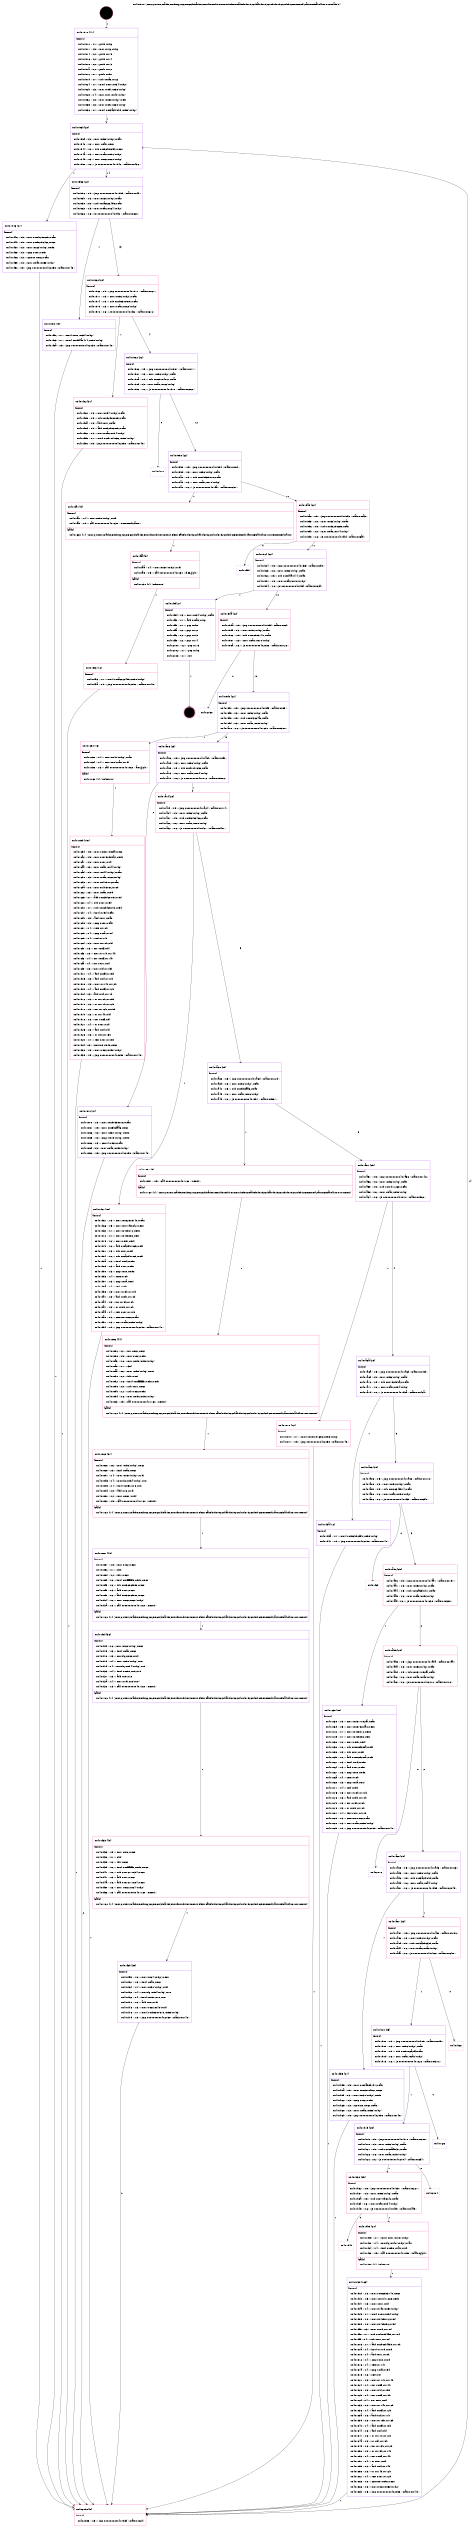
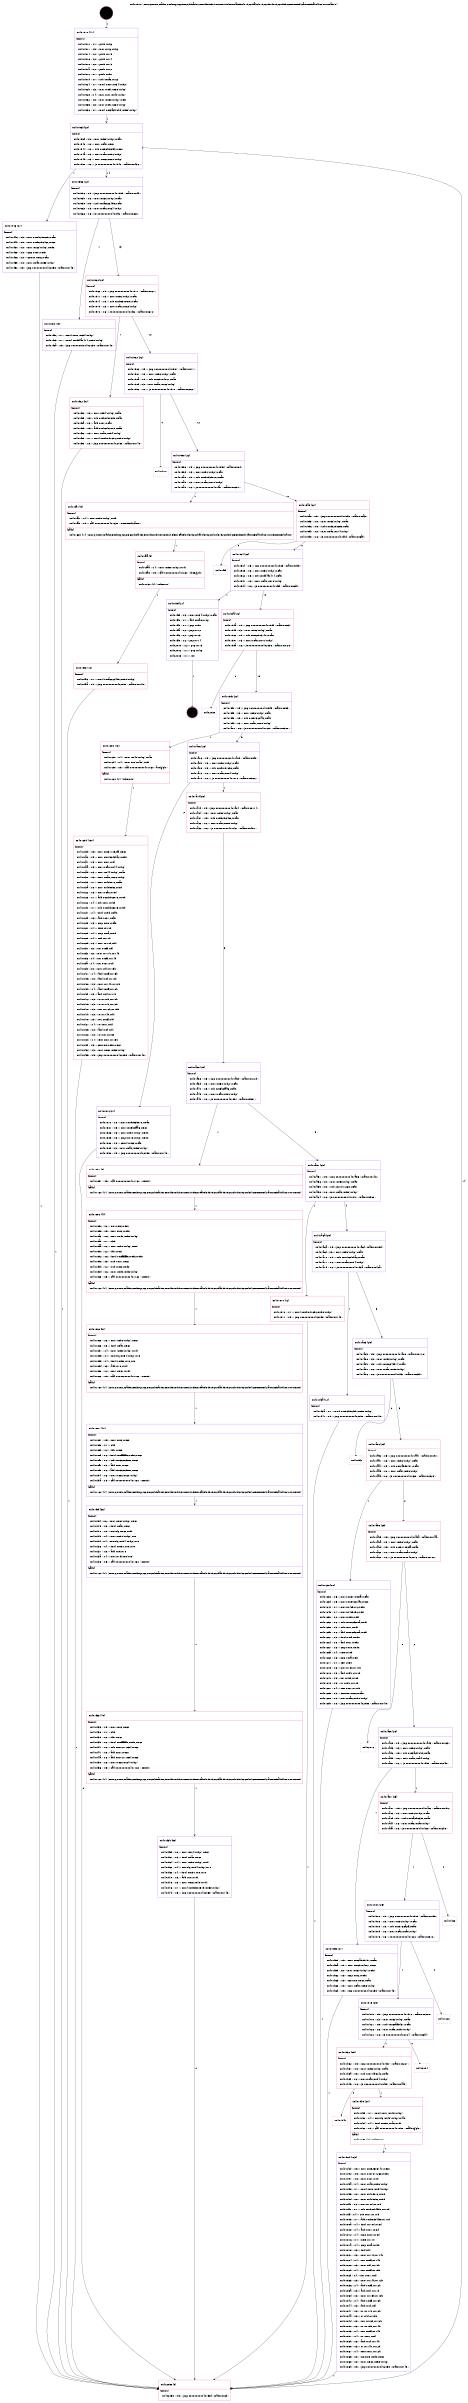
edge "0x40196c [22]" -> "0x401982 [22]": label " 4" -> " 12"
edge "0x401faa [9]" -> "0x401fb3 [12]": arrowhead tee -> normal
node "0x401d61 [88]": removed
